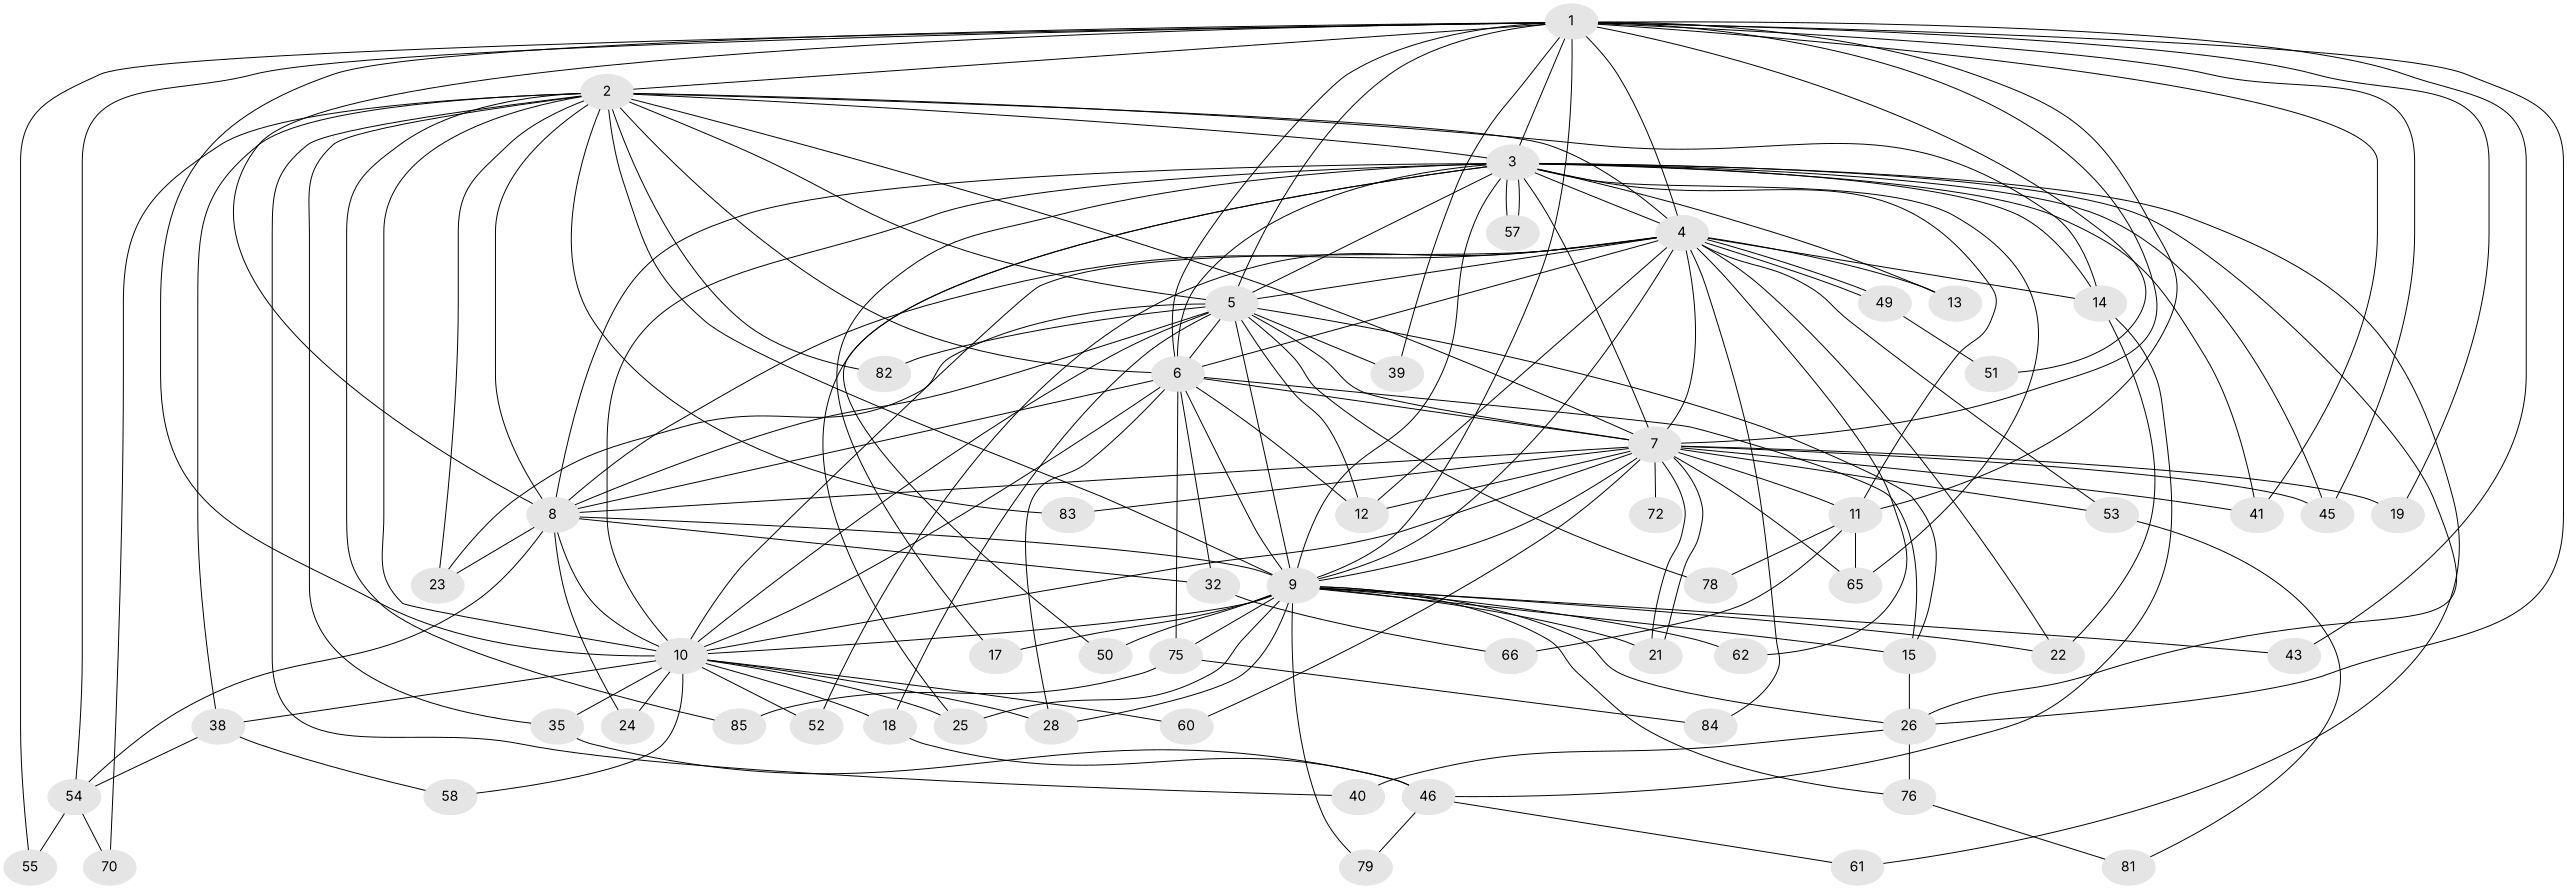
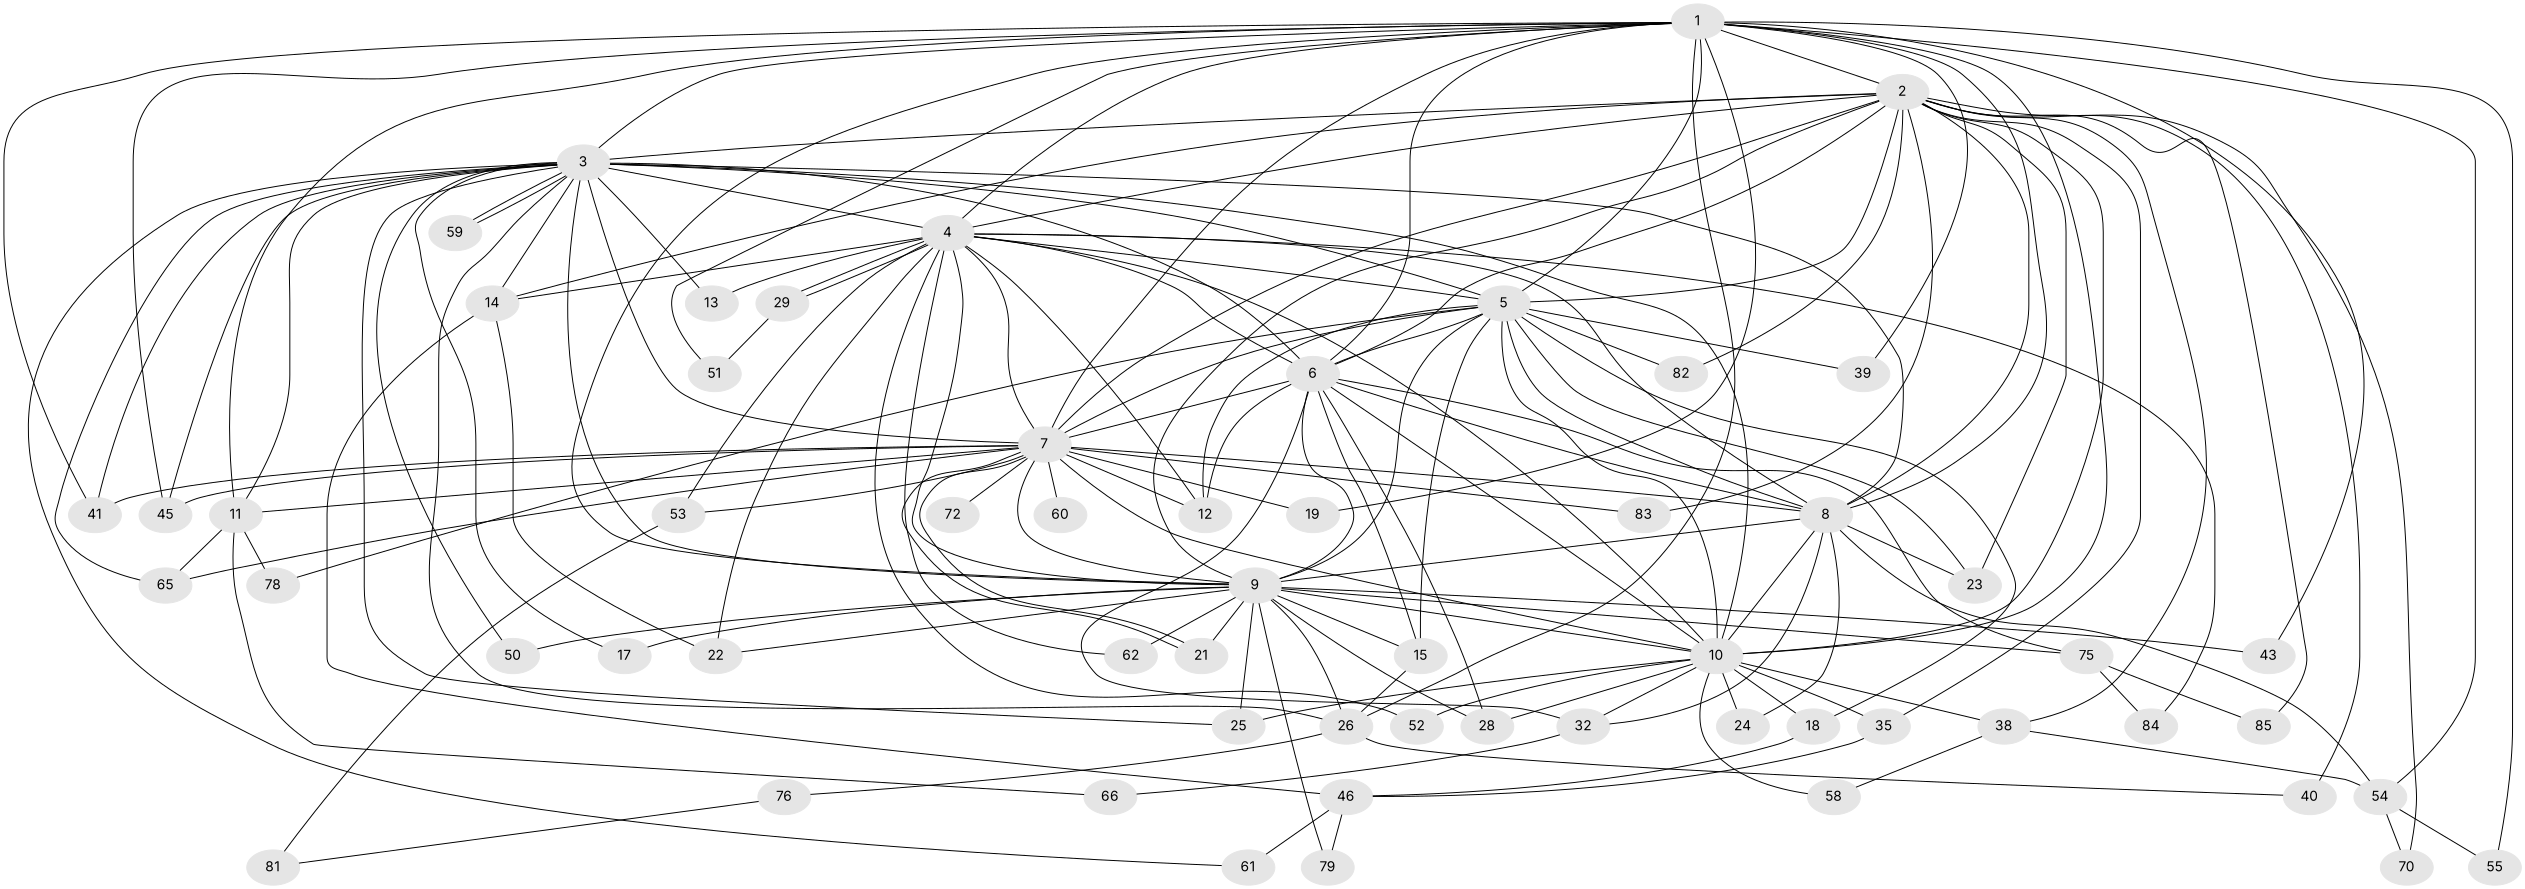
node "57": label "57" -> "59"
node "49": label "49" -> "29"
edge "10" -- "60": now "10" -- "32"
edge "9" -- "76": removed
